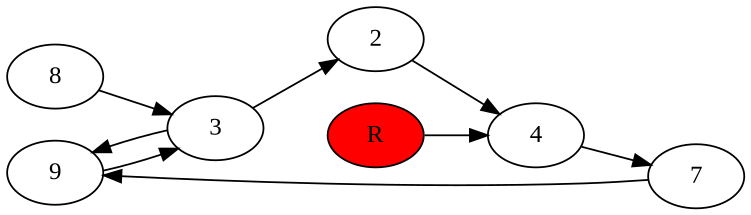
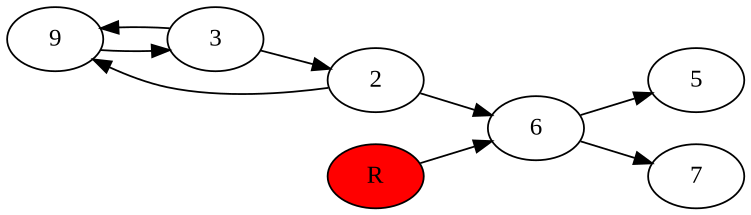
node "8": removed
node "5": added
node "4": label "4" -> "6"
edge "7" -> "9": now "2" -> "9"
